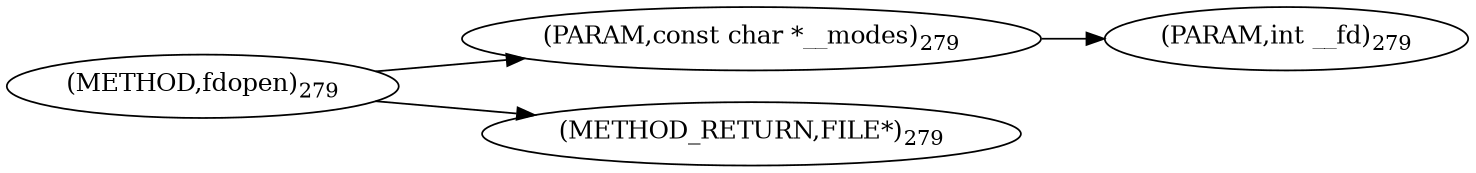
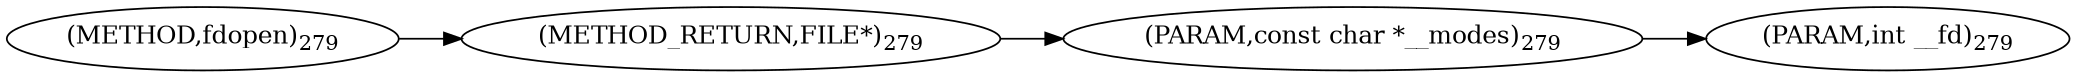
edge "(METHOD,fdopen)" -> "(PARAM,const char *__modes)": now "(METHOD_RETURN,FILE*)" -> "(PARAM,const char *__modes)"
